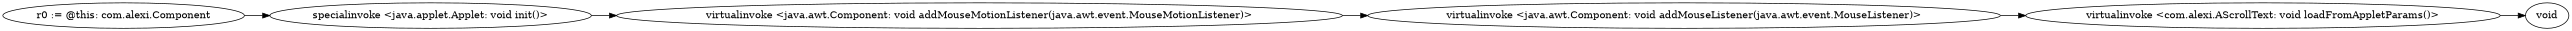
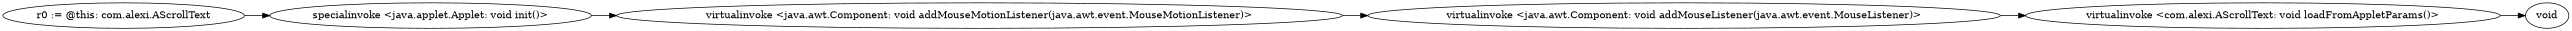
node "r0 := @this: com.alexi.Component": label "r0 := @this: com.alexi.Component" -> "r0 := @this: com.alexi.AScrollText"
